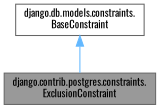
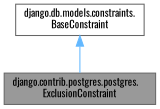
node "django.contrib.postgres.constraints. ExclusionConstraint": label "django.contrib.postgres.constraints. ExclusionConstraint" -> "django.contrib.postgres.postgres. ExclusionConstraint"
